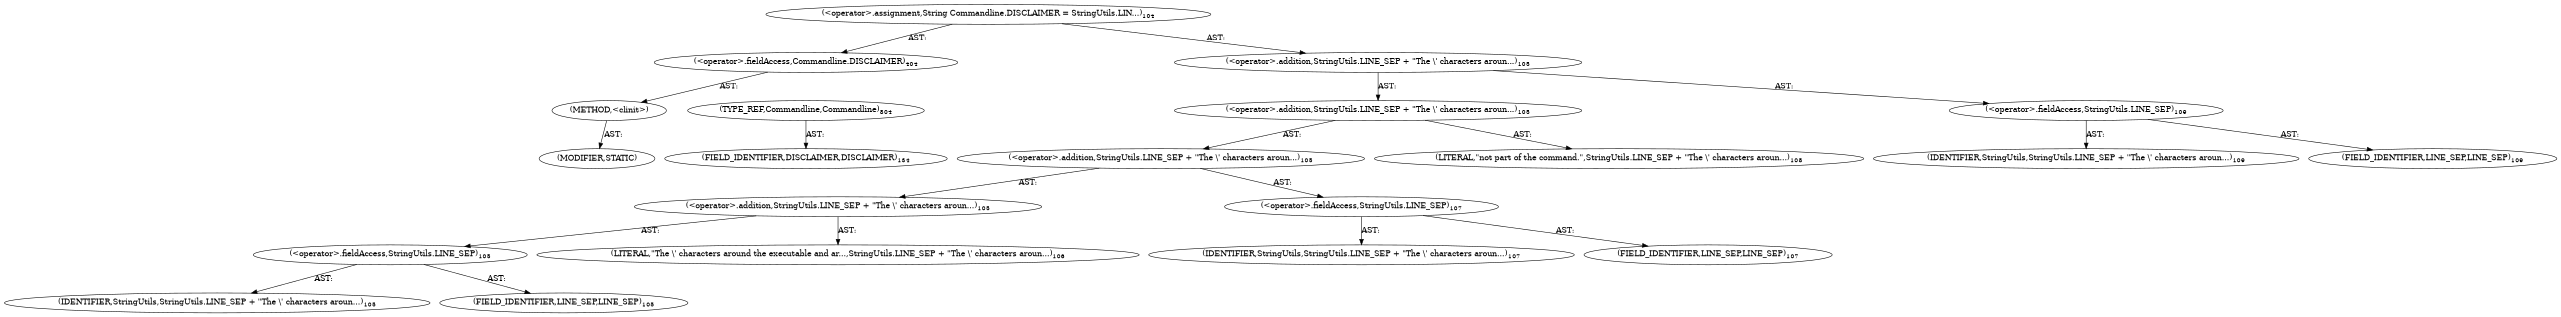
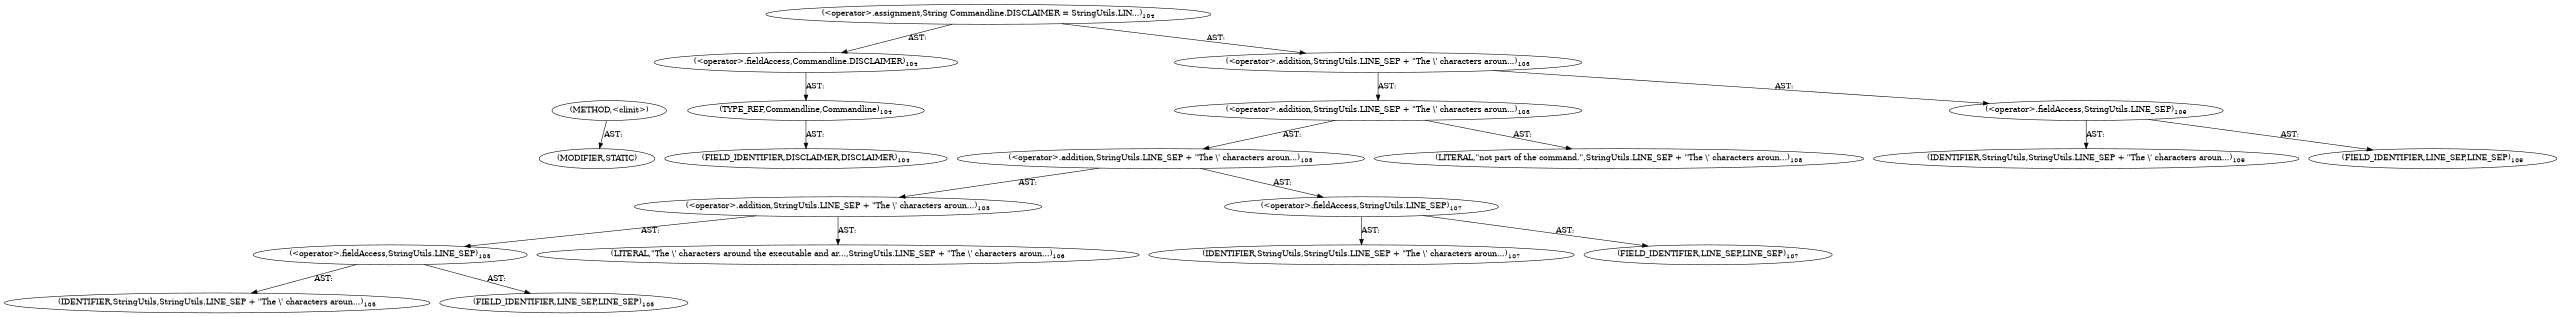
node "(<operator>.fieldAccess,Commandline.DISCLAIMER)": text "404" -> "104"
edge "(<operator>.fieldAccess,Commandline.DISCLAIMER)" -> "(METHOD,<clinit>)": now "(<operator>.fieldAccess,Commandline.DISCLAIMER)" -> "(TYPE_REF,Commandline,Commandline)"
node "(TYPE_REF,Commandline,Commandline)": text "804" -> "104"
node "(FIELD_IDENTIFIER,DISCLAIMER,DISCLAIMER)": text "134" -> "104"
